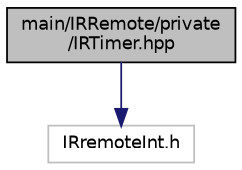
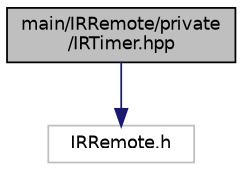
node "IRremoteInt.h": label "IRremoteInt.h" -> "IRRemote.h"
